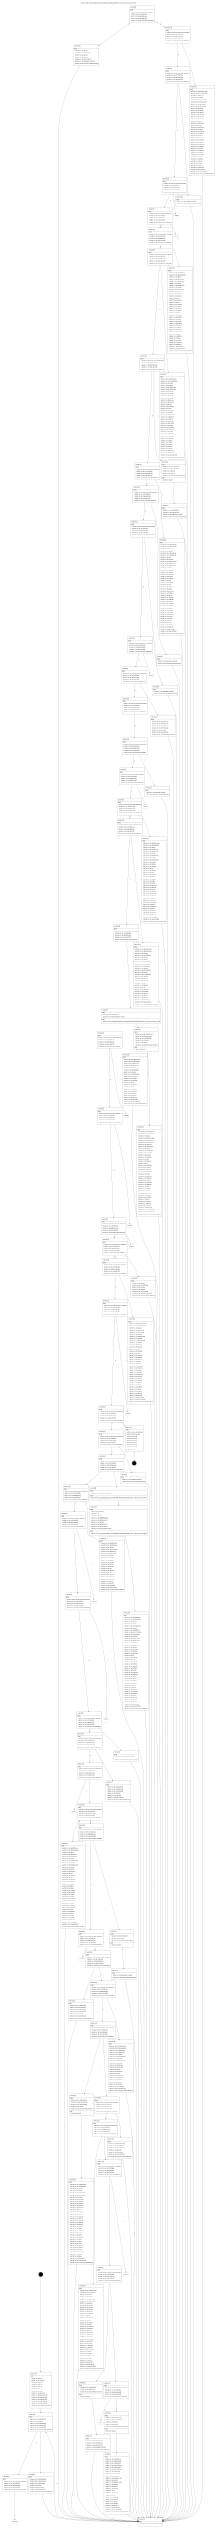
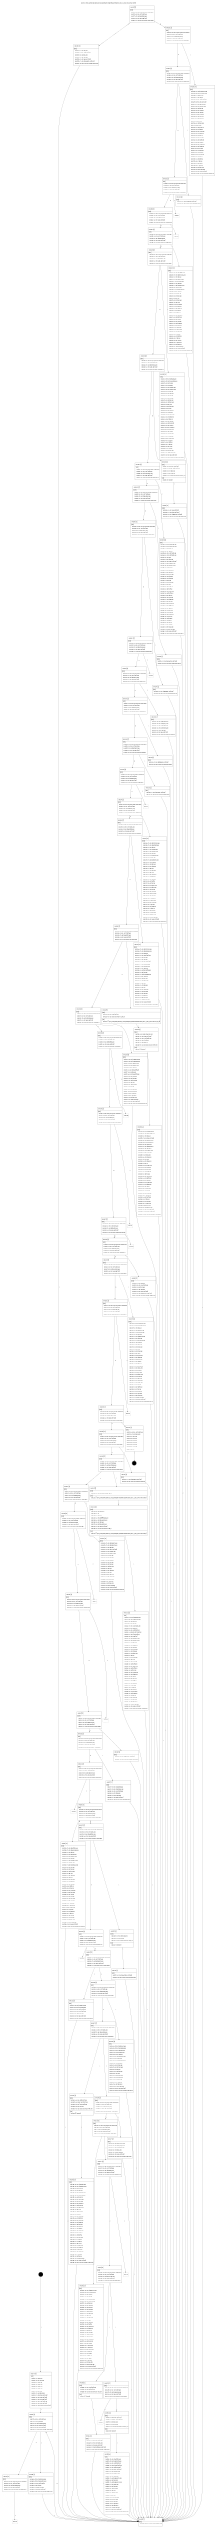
node "0x4021ca [12]": added
node "0x4019ca [25]": added
